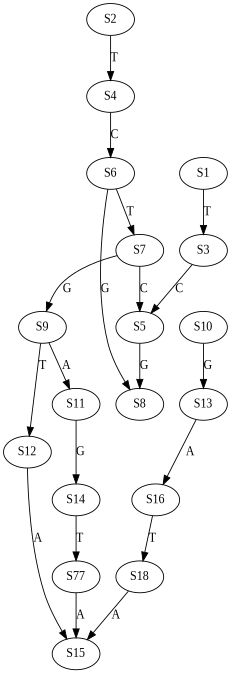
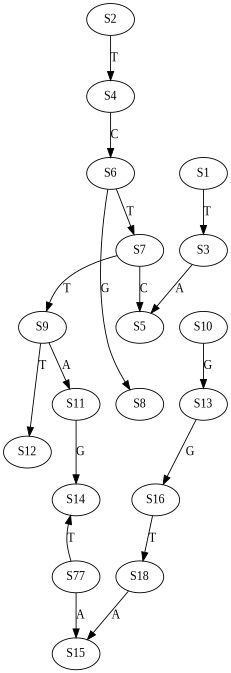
edge "S7" -> "S9": label "G" -> "T"
edge "S3" -> "S5": label "C" -> "A"
edge "S5" -> "S8": removed, label "G"
edge "S13" -> "S16": label "A" -> "G"
edge "S14" -> "S77": reversed
edge "S12" -> "S15": removed, label "A"
